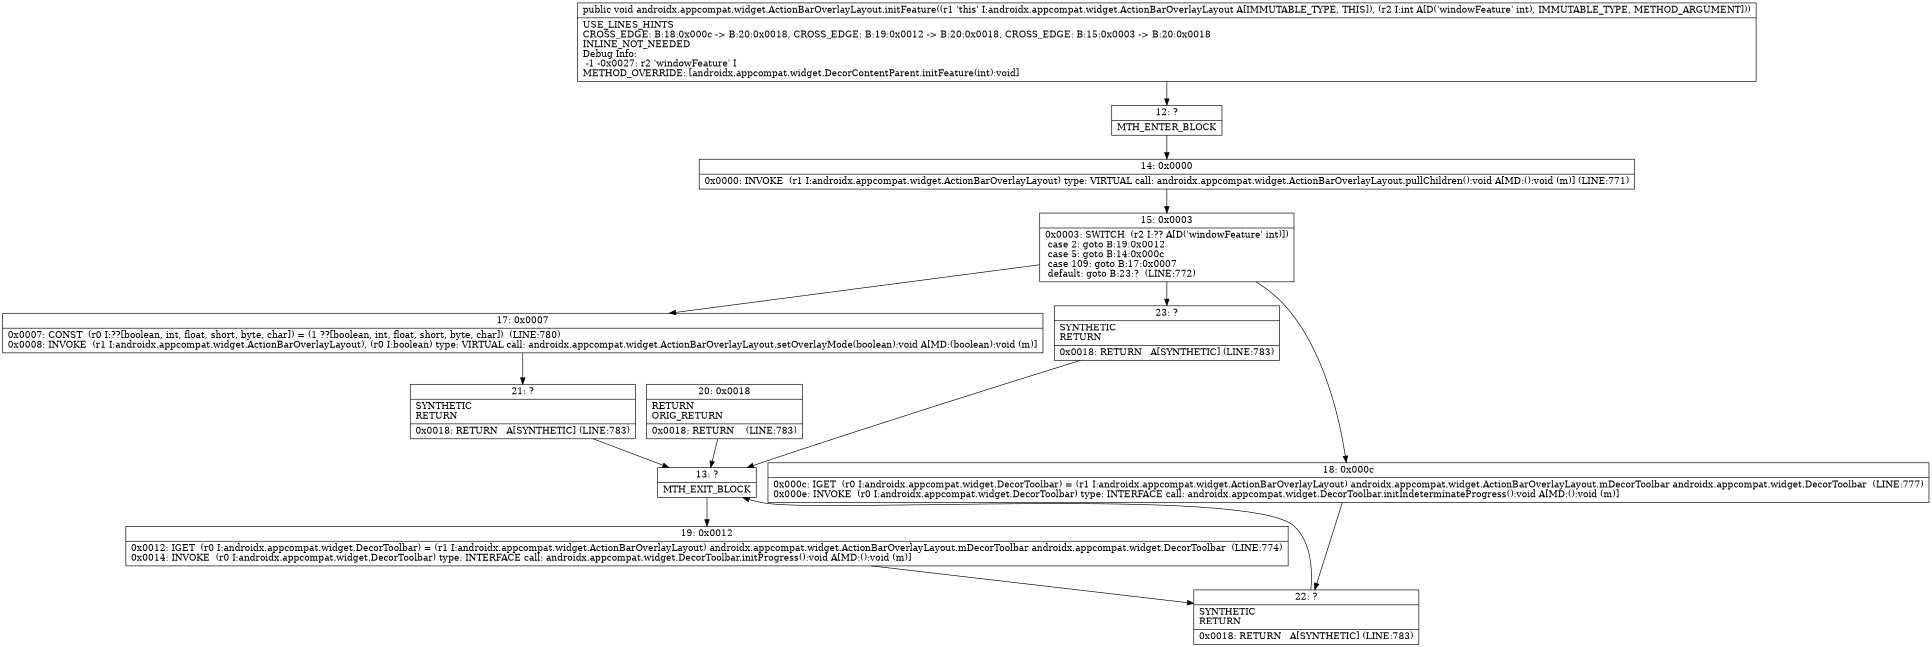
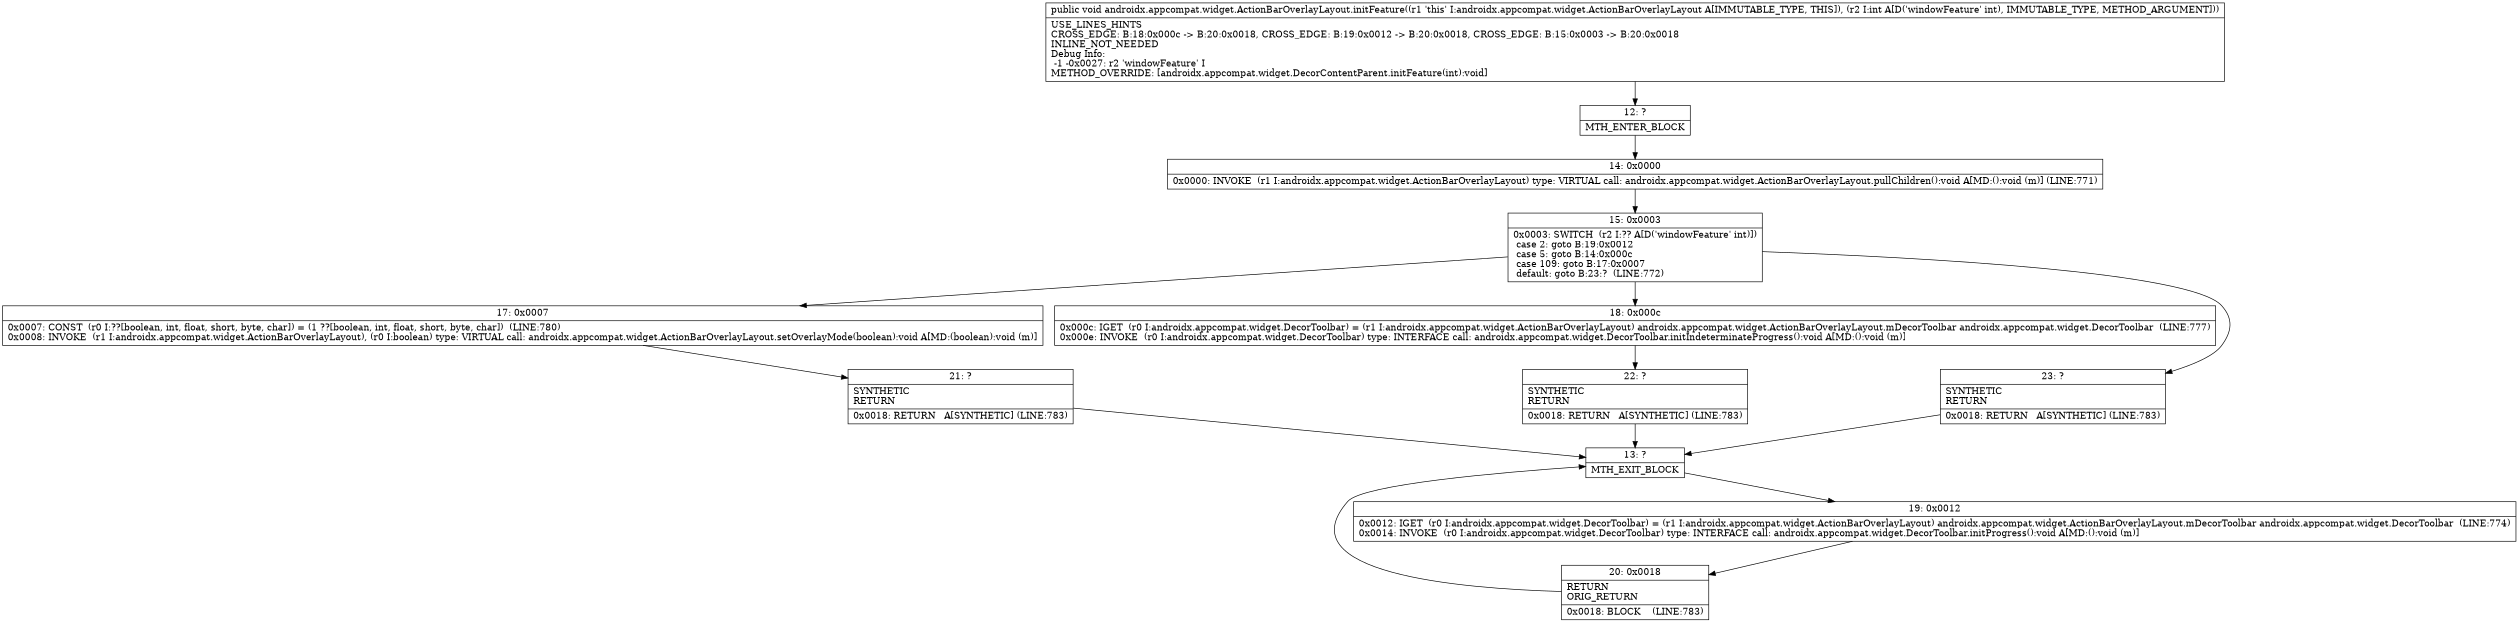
node "20: 0x0018": text "0x0018: RETURN    (LINE:783)" -> "0x0018: BLOCK    (LINE:783)"
edge "19: 0x0012" -> "22: ?": now "19: 0x0012" -> "20: 0x0018"
